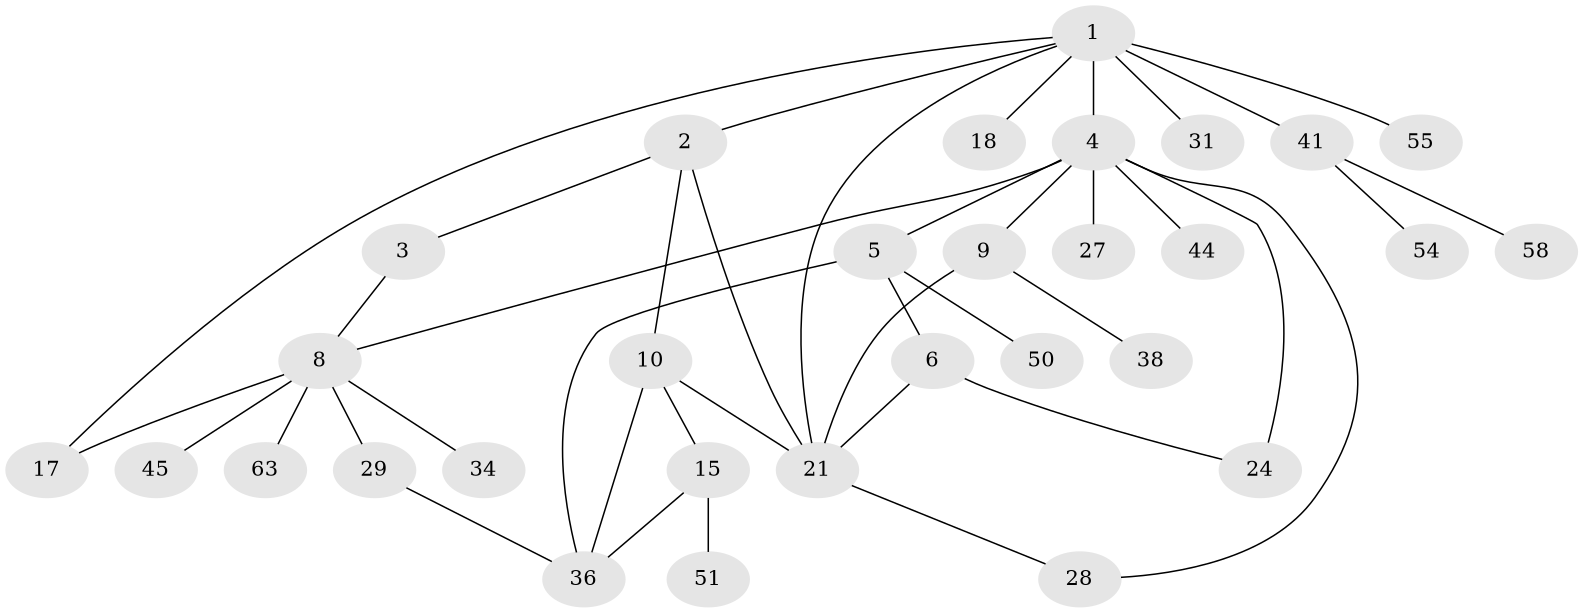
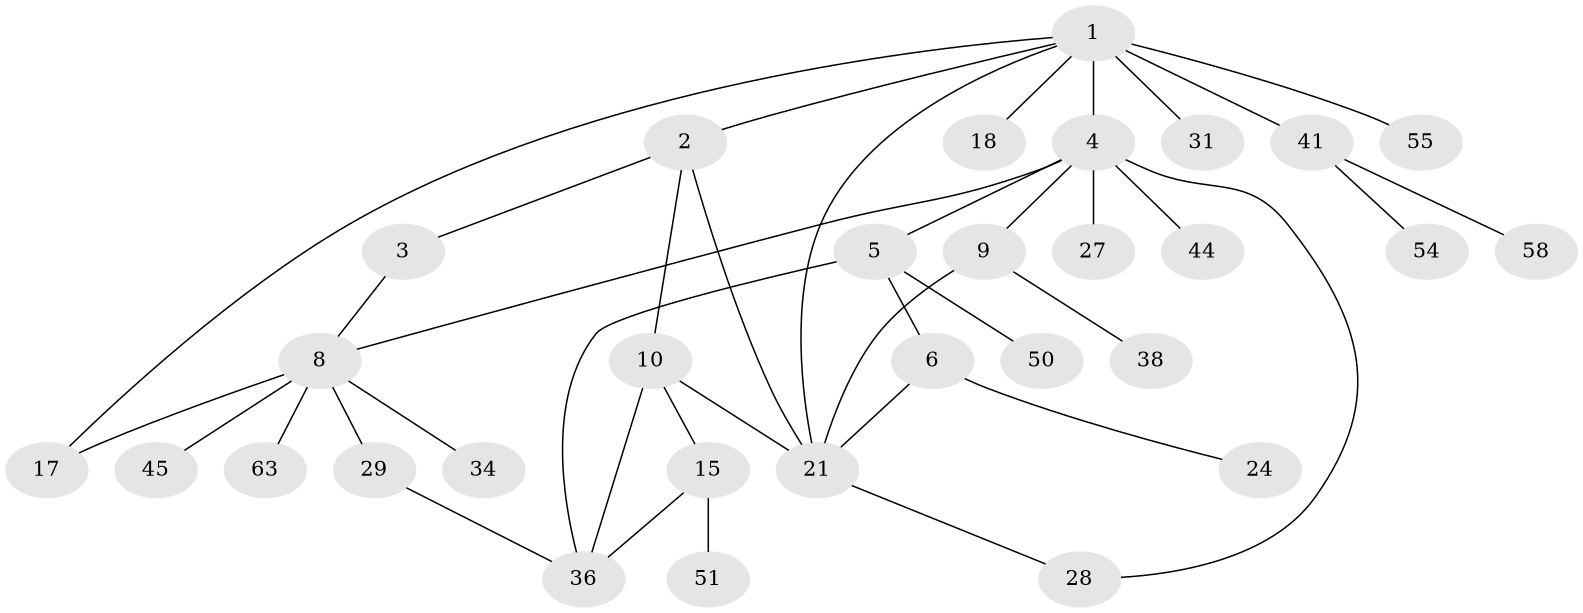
edge "4" -- "24": removed
